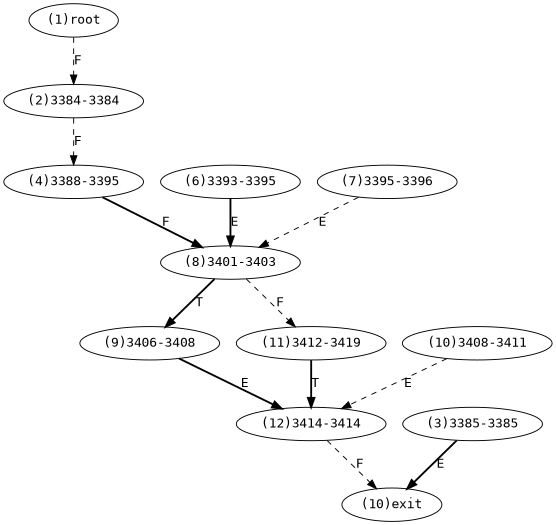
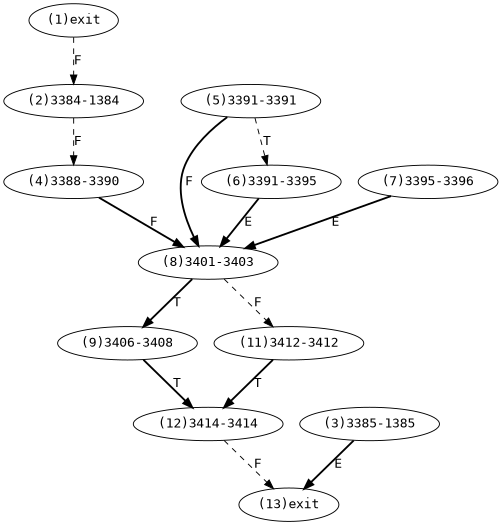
node "(1)root": label "(1)root" -> "(1)exit"
node "(2)3384-3384": label "(2)3384-3384" -> "(2)3384-1384"
node "(5)3391-3391": added
node "(4)3388-3395": label "(4)3388-3395" -> "(4)3388-3390"
node "(6)3393-3395": label "(6)3393-3395" -> "(6)3391-3395"
edge "(7)3395-3396" -> "(8)3401-3403": style dashed -> bold
node "(11)3412-3419": label "(11)3412-3419" -> "(11)3412-3412"
node "(10)3408-3411": removed
edge "(9)3406-3408" -> "(12)3414-3414": label "E" -> "T"
node "(3)3385-3385": label "(3)3385-3385" -> "(3)3385-1385"
node "(10)exit": label "(10)exit" -> "(13)exit"
